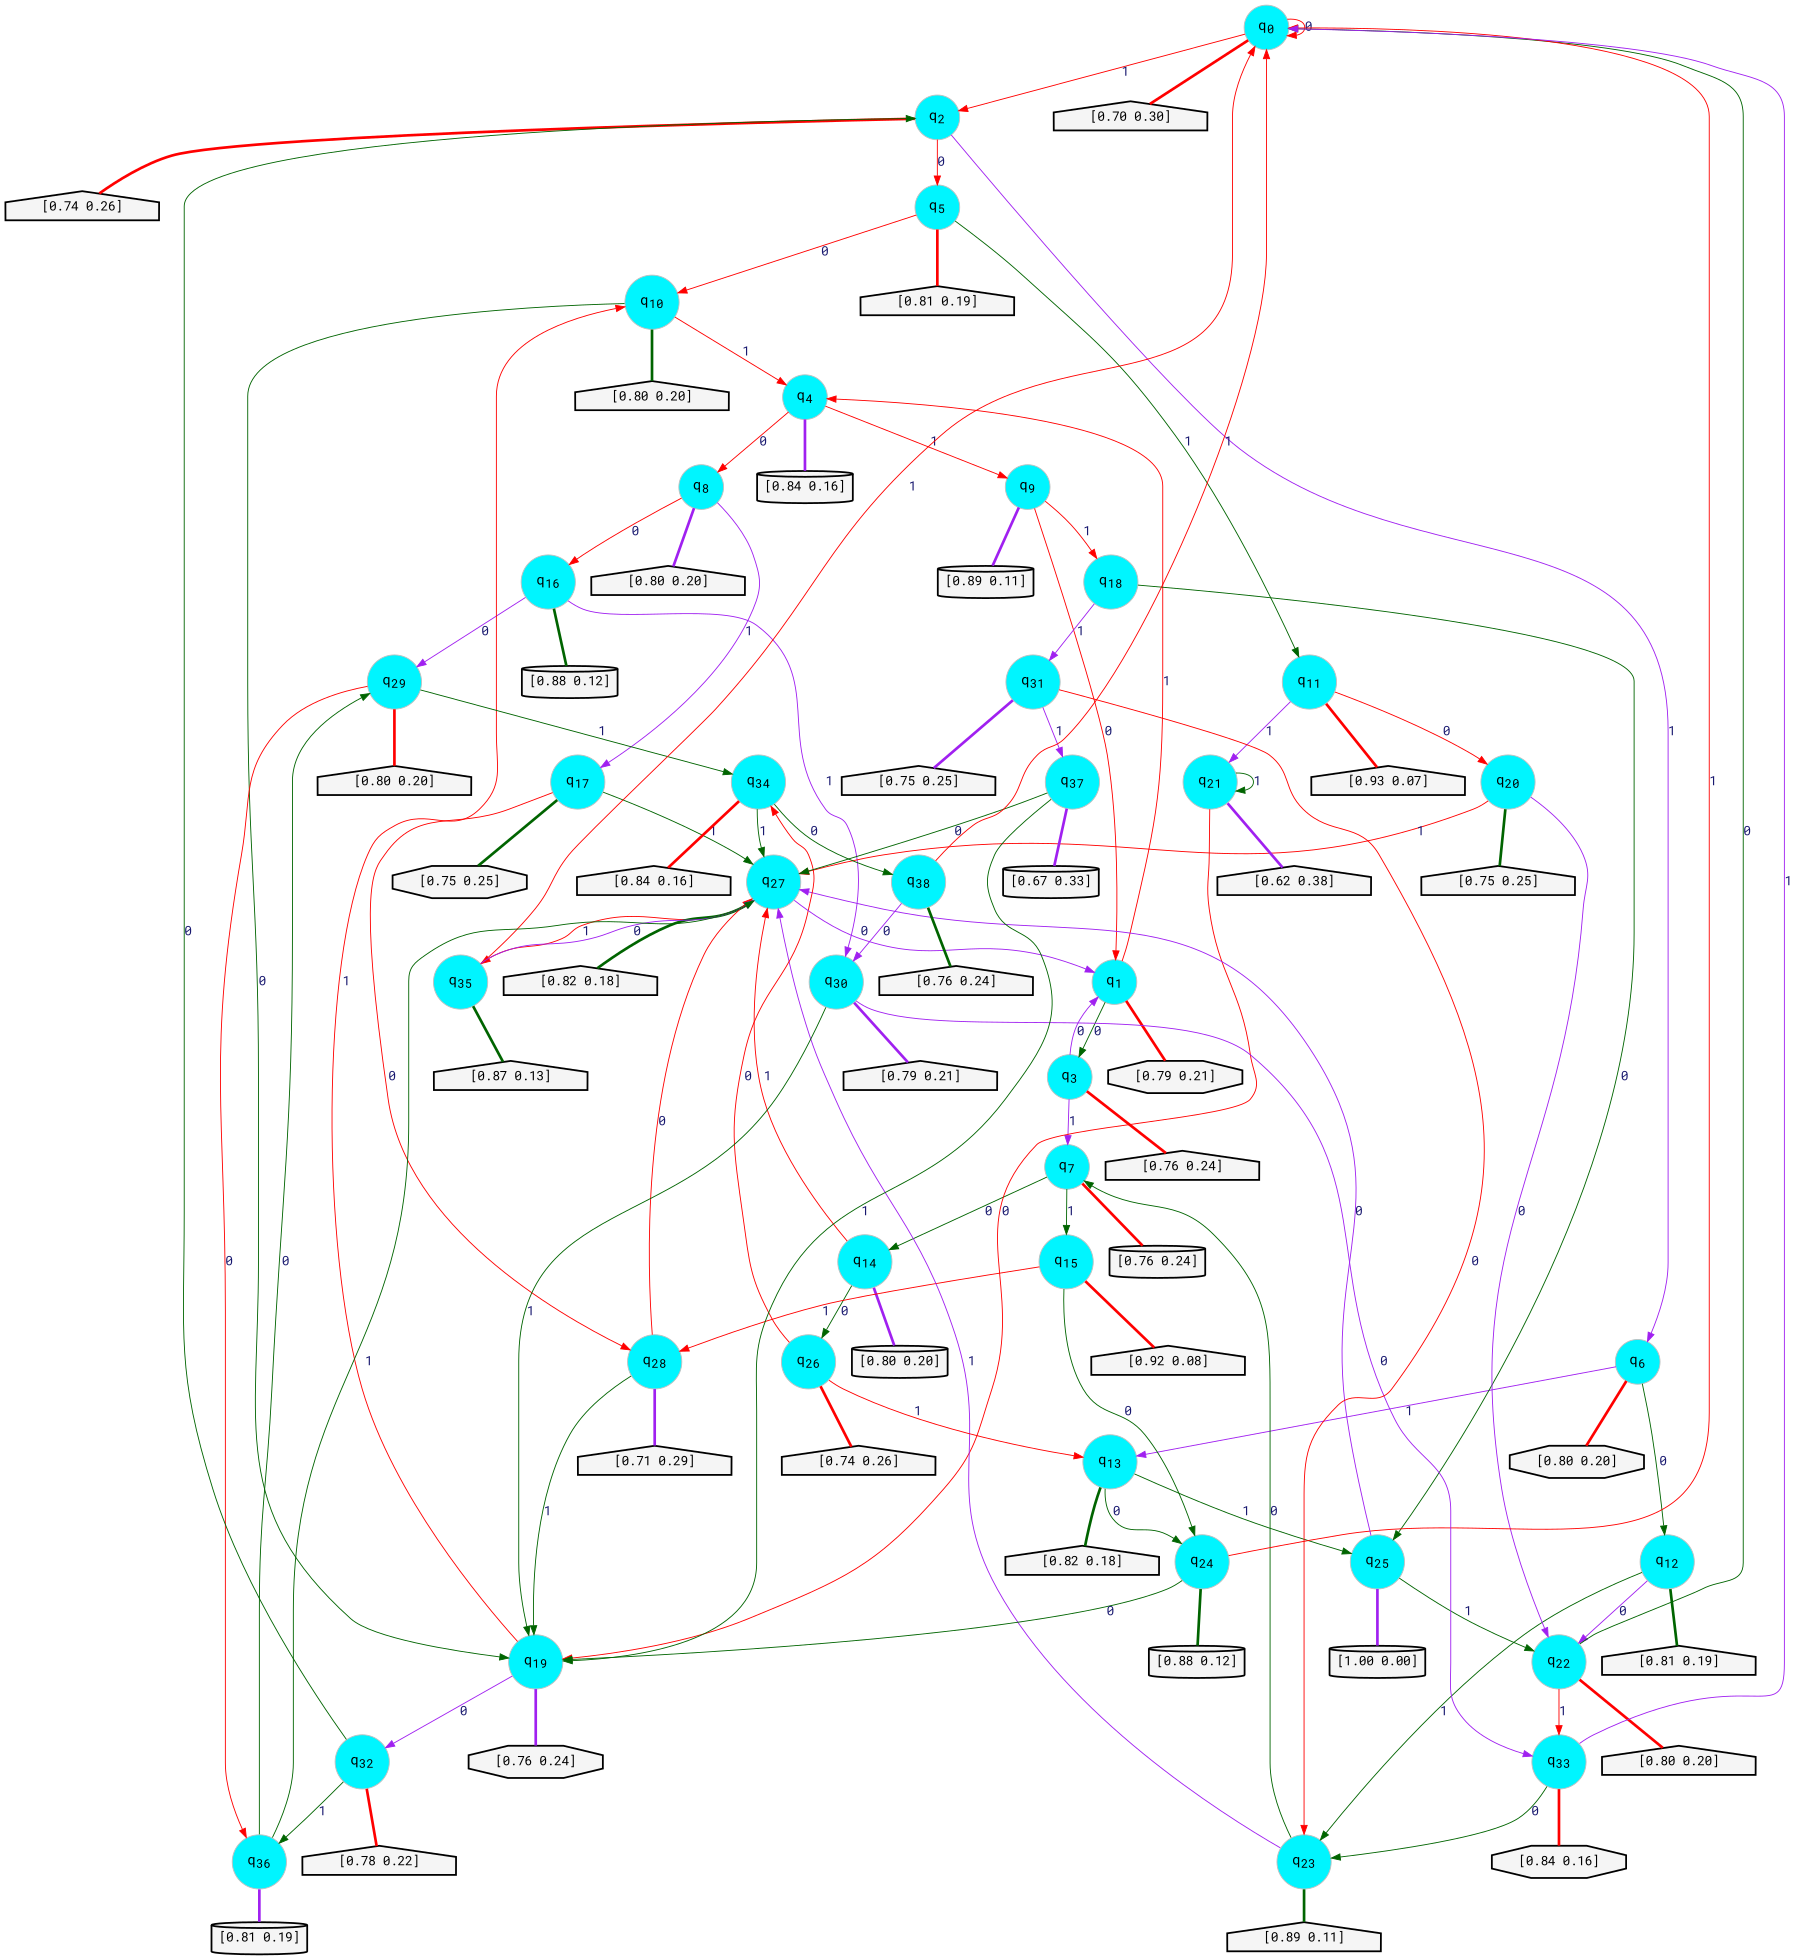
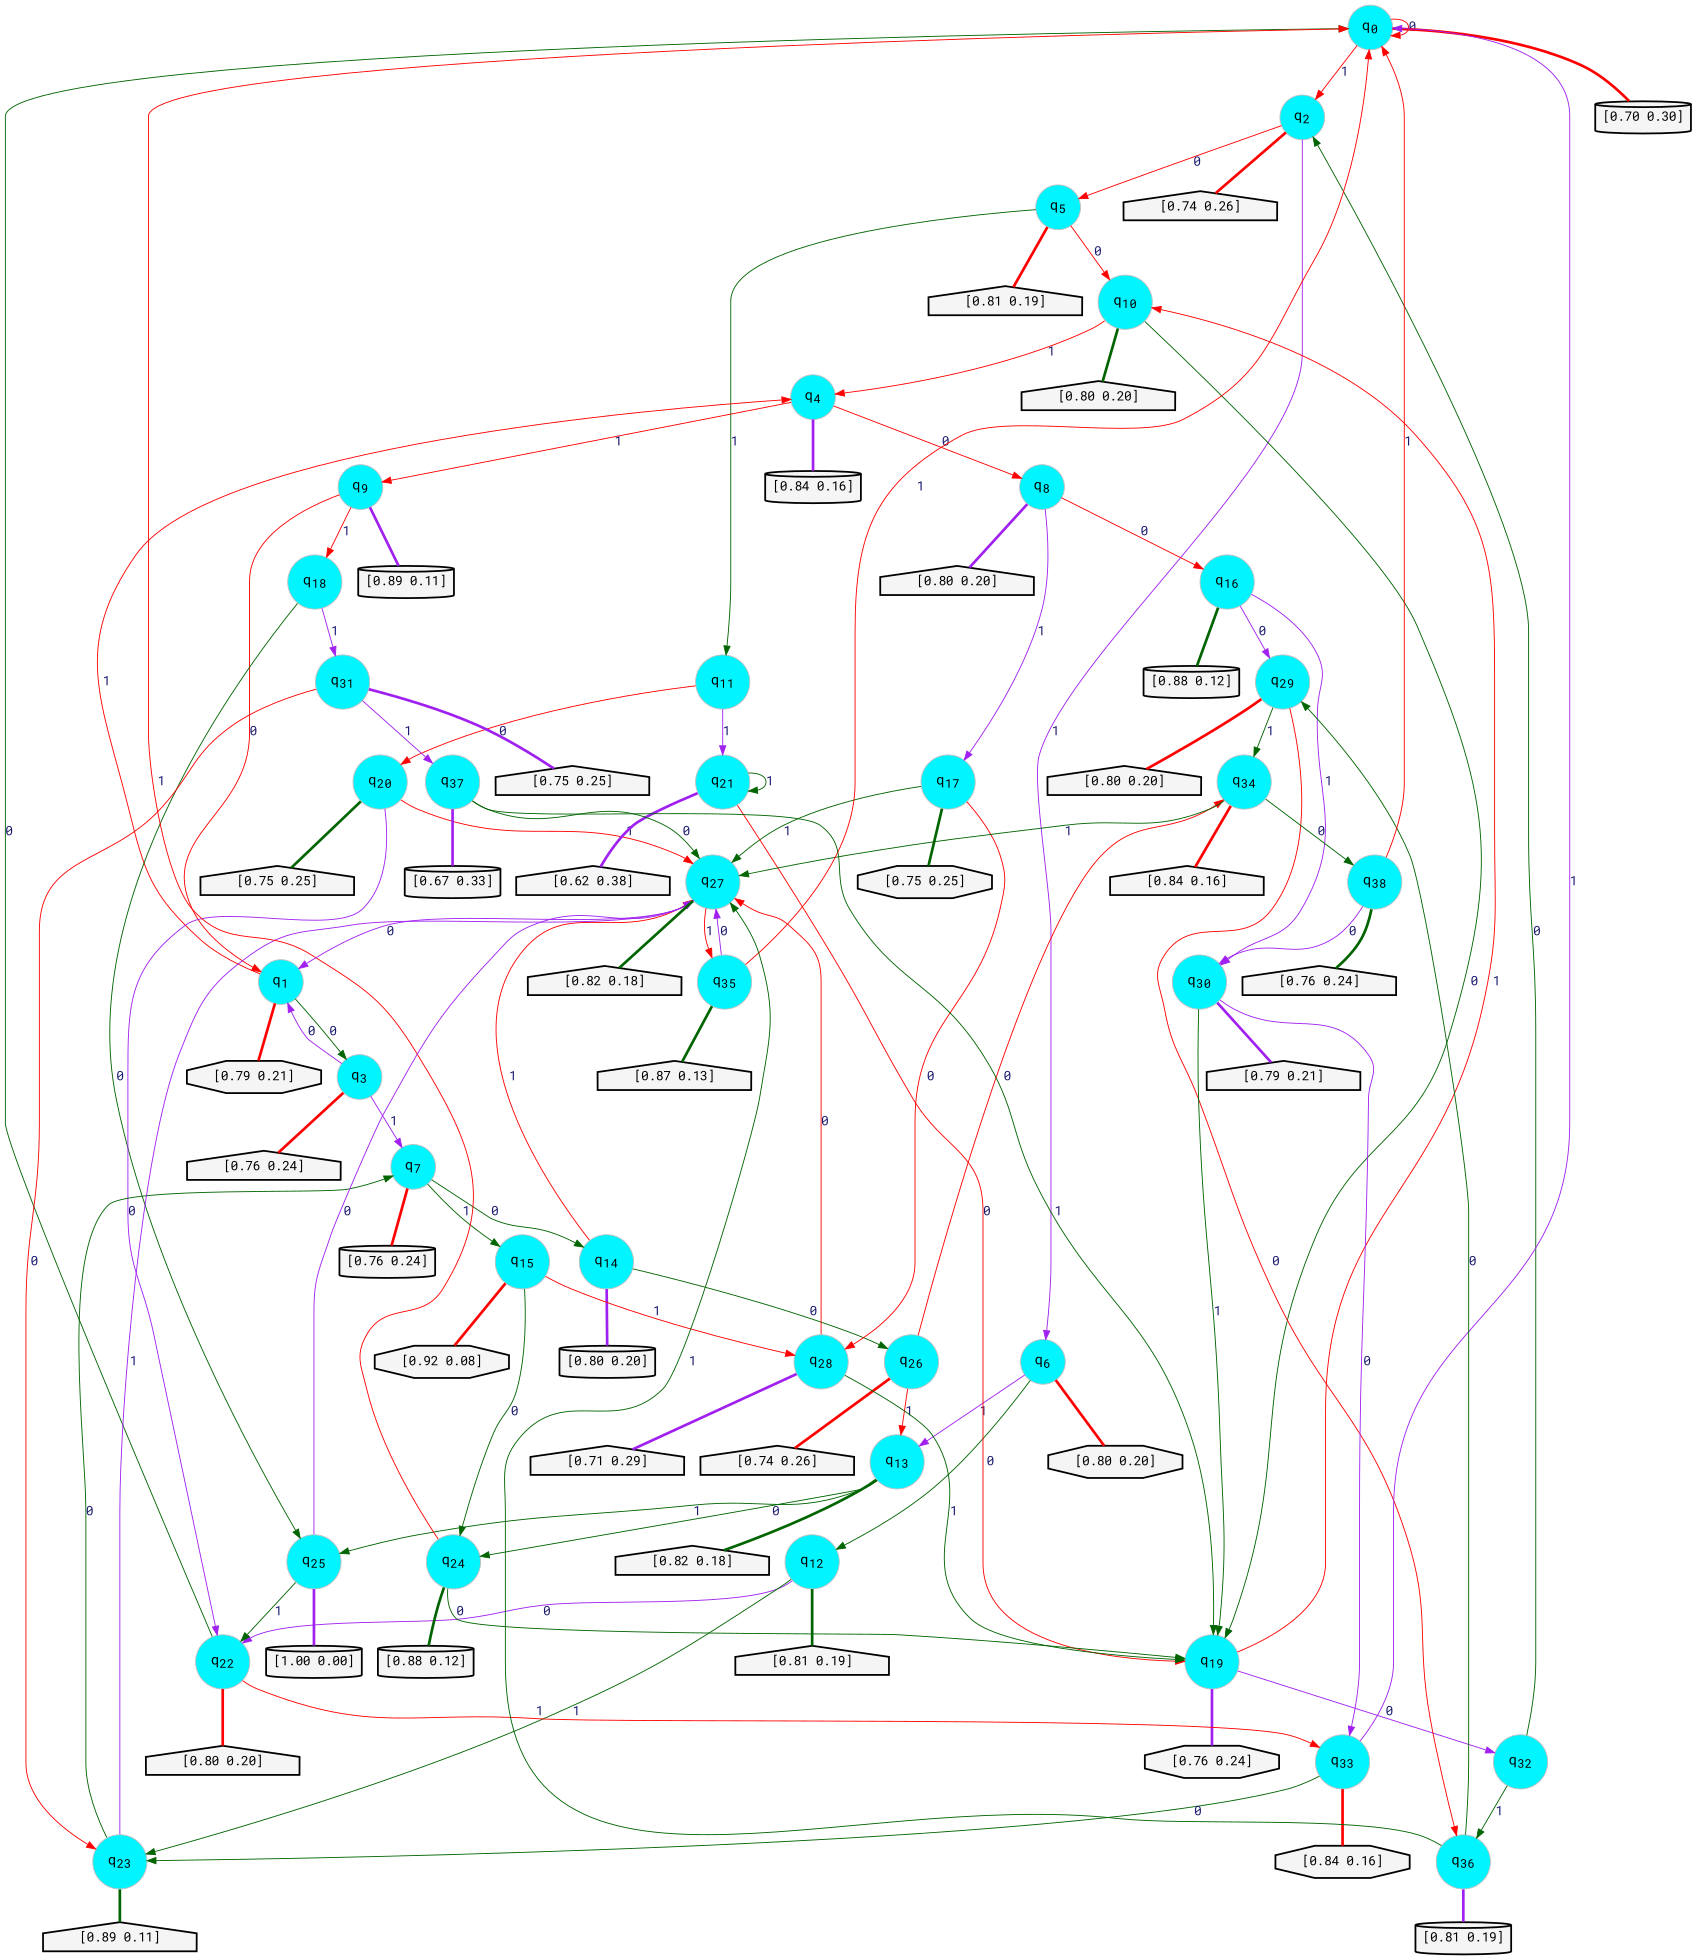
node "[0.70 0.30]": shape house -> cylinder
node "[0.93 0.07]": removed
node "[0.92 0.08]": shape house -> octagon
node "[0.78 0.22]": removed
